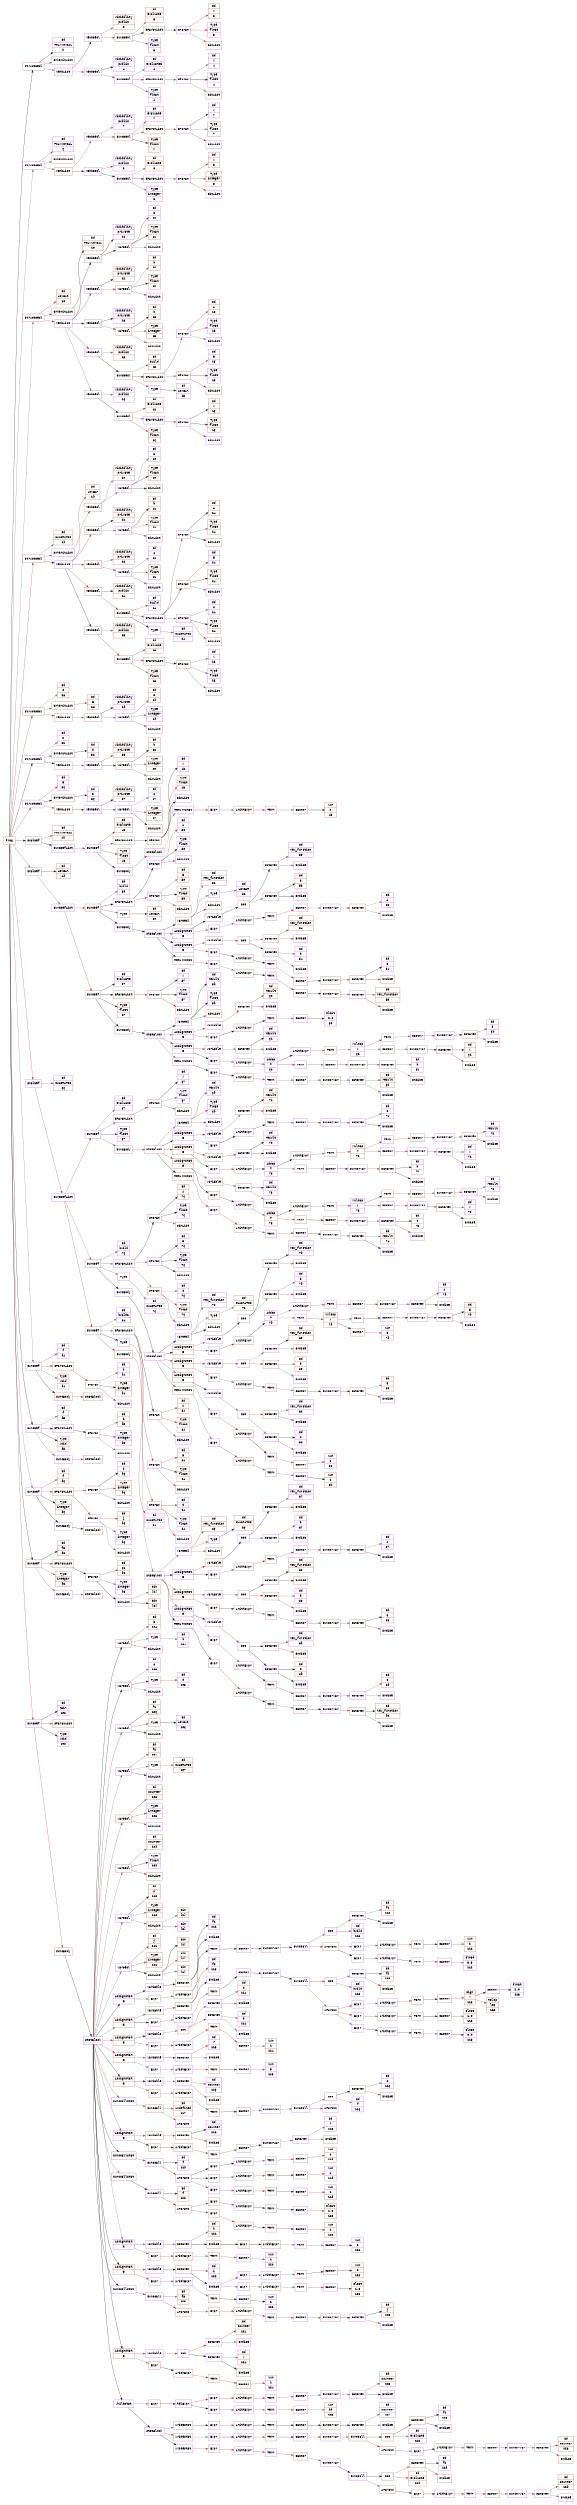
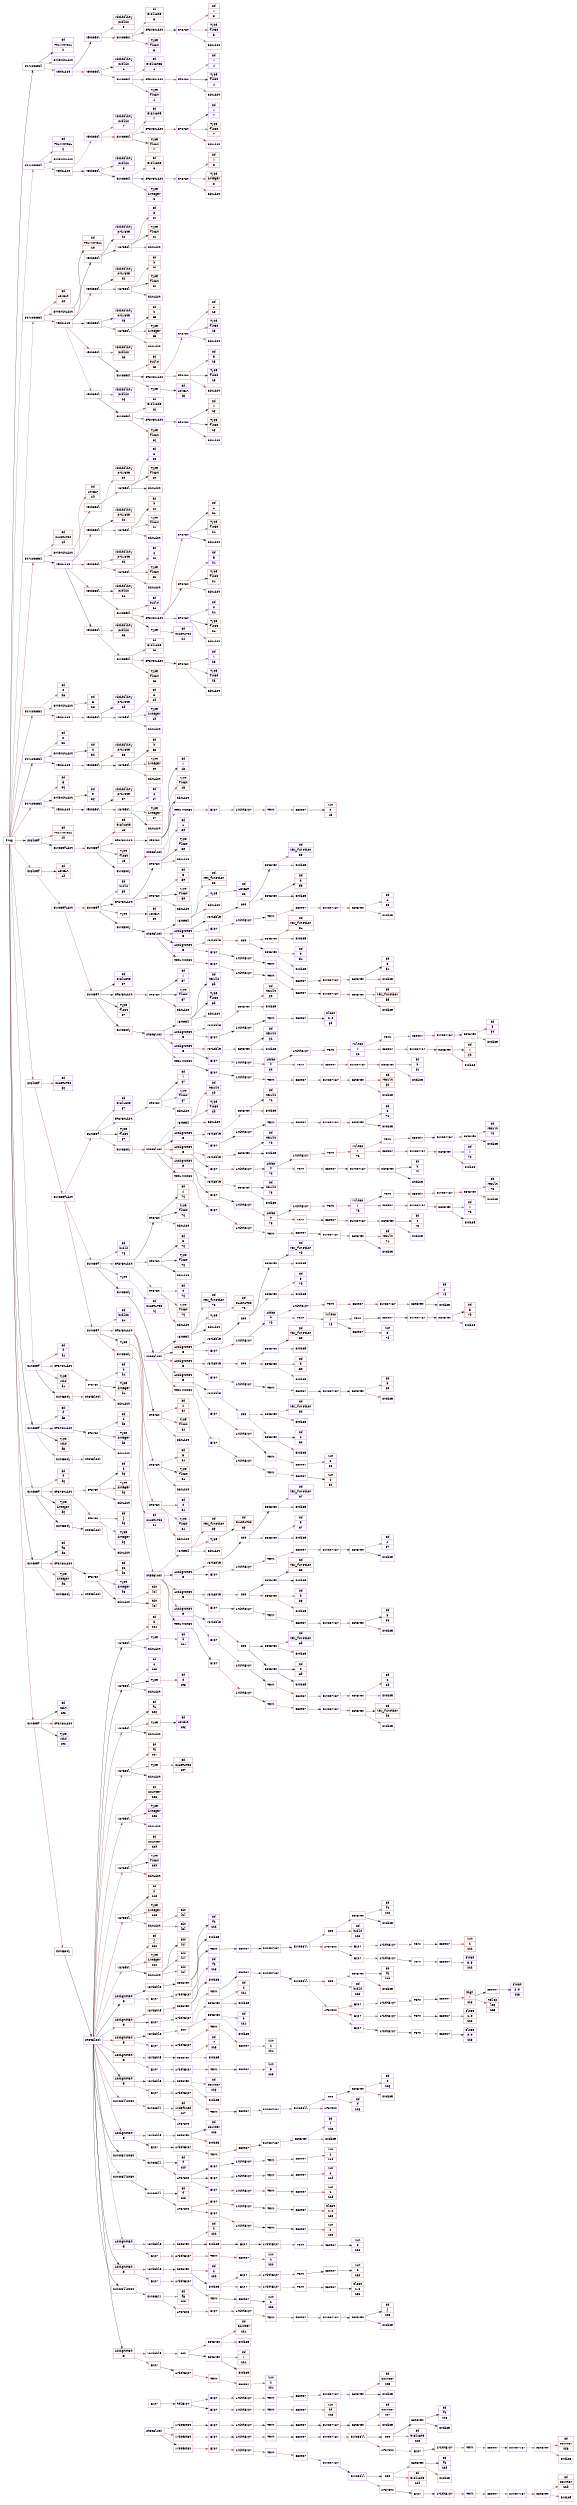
node "WhileStat": removed
